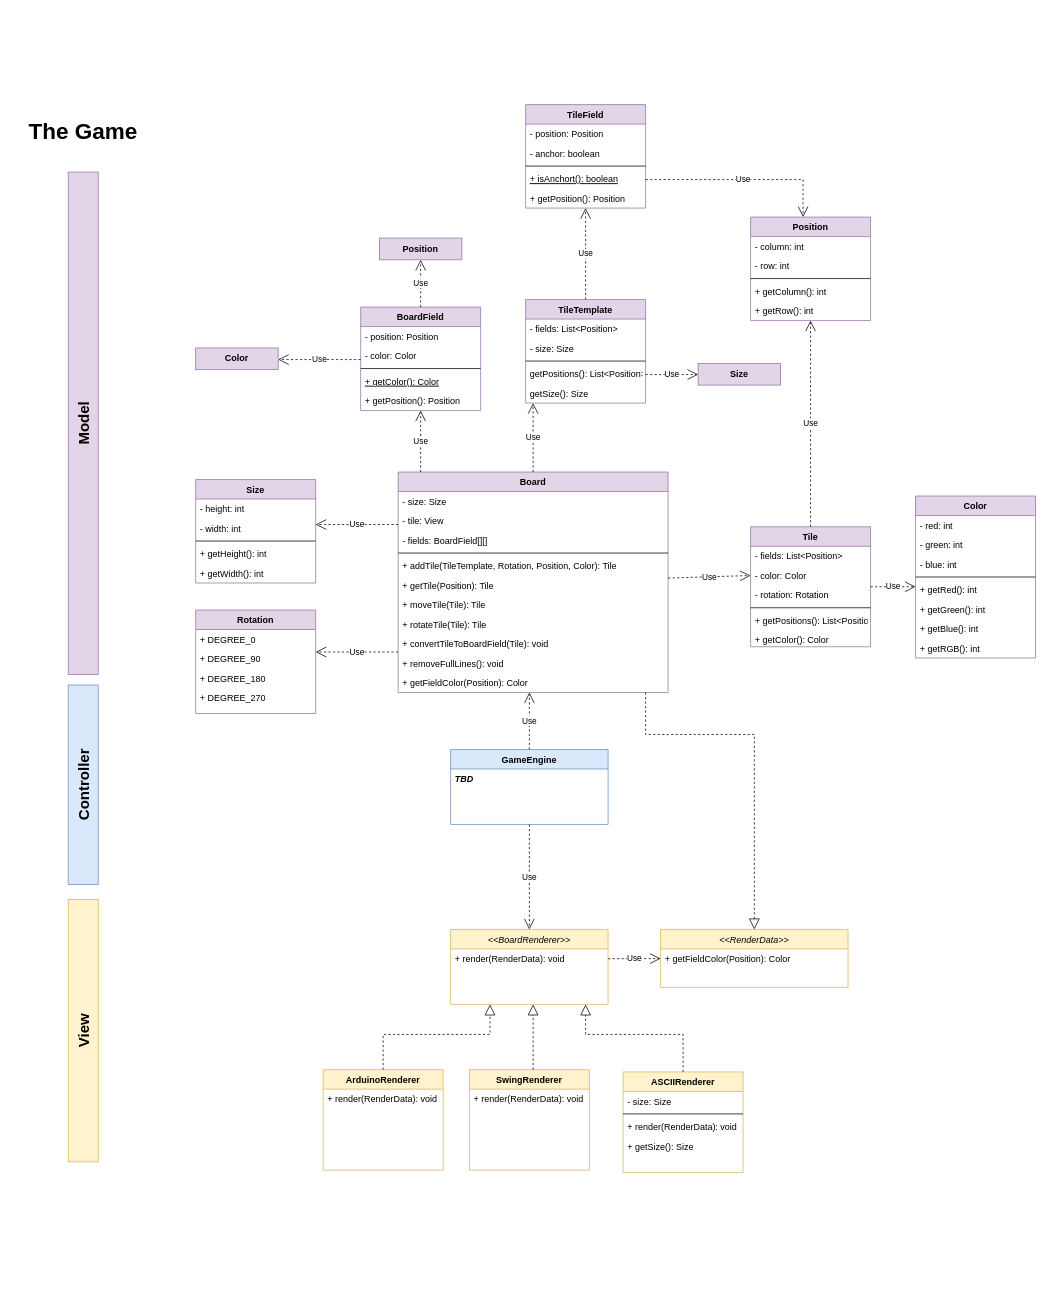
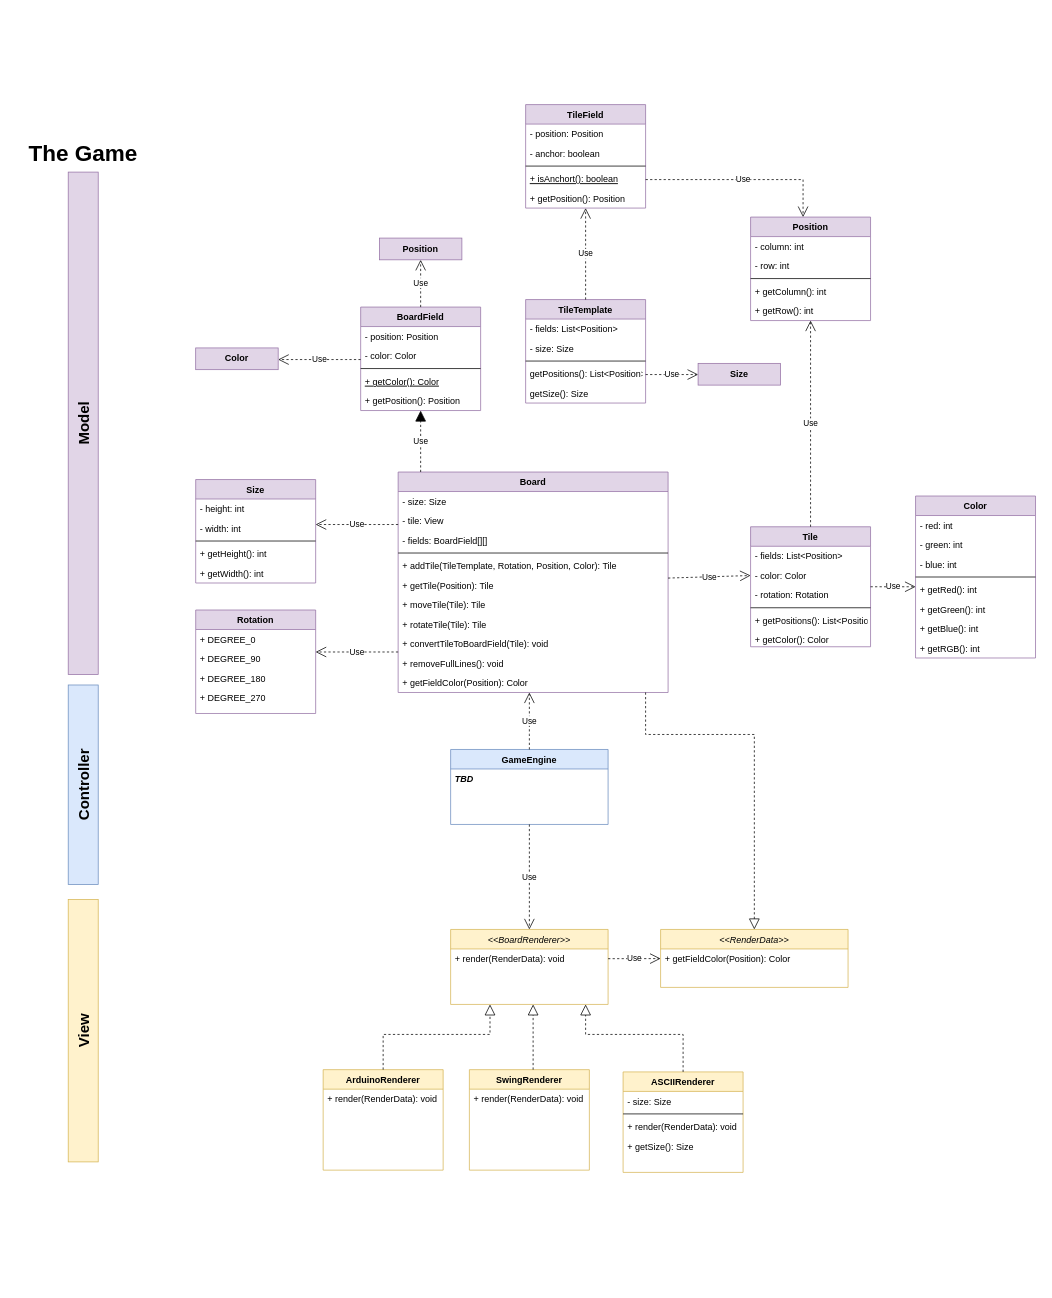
node "The Game": moved (83, 131) -> (83, 153)
edge "Board" -> "BoardField": arrowhead open -> block
edge "Board" -> "TileTemplate": removed, label "Use"
